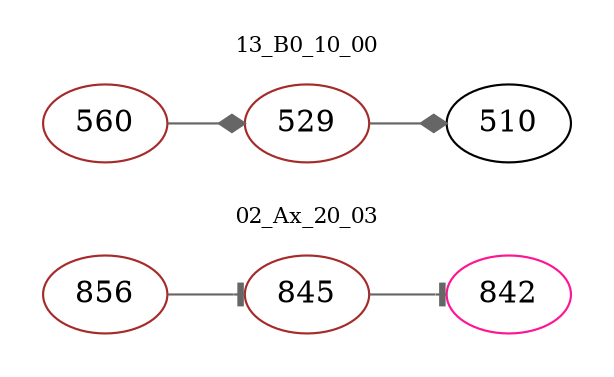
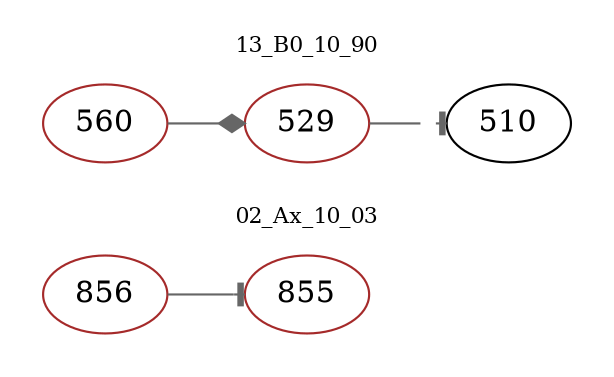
cluster "13_B0_10_00": label "13_B0_10_00" -> "13_B0_10_90"
edge "529" -> "510": arrowhead diamond -> tee
cluster "02_Ax_20_03": label "02_Ax_20_03" -> "02_Ax_10_03"
node "845": label "845" -> "855"
node "842": removed
